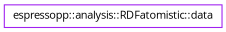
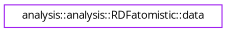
node "espressopp::analysis::RDFatomistic::data": label "espressopp::analysis::RDFatomistic::data" -> "analysis::analysis::RDFatomistic::data"
